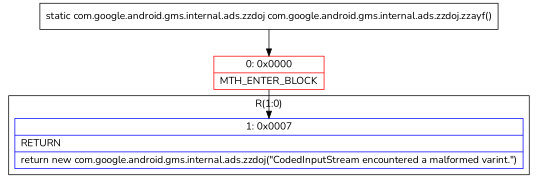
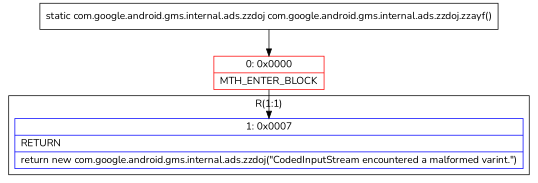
cluster "R(1:0)": label "R(1:0)" -> "R(1:1)"
